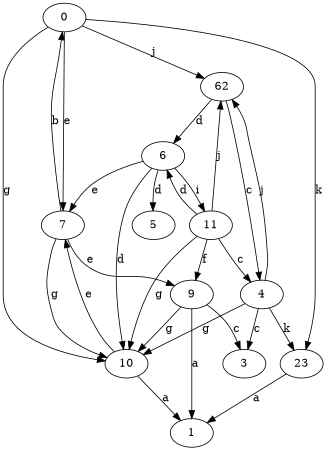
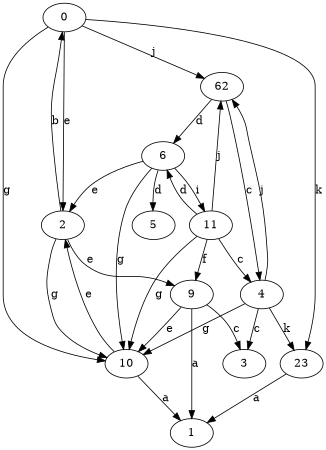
node "7": label "7" -> "2"
edge "6" -> "10": label "d" -> "g"
edge "9" -> "10": label "g" -> "e"
